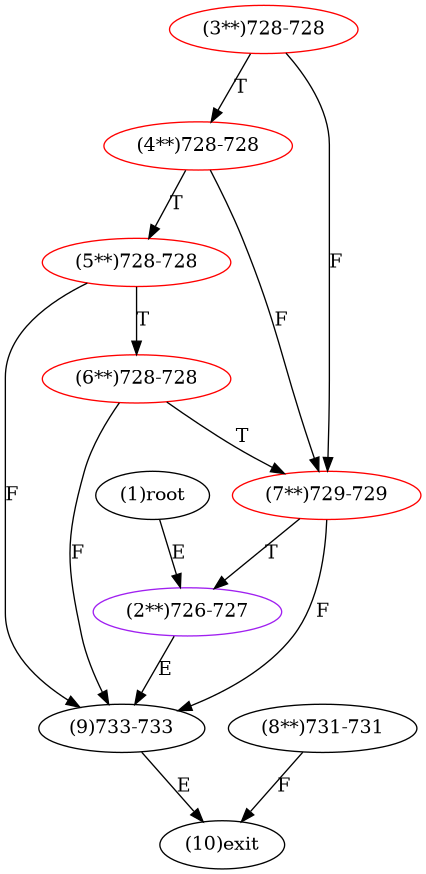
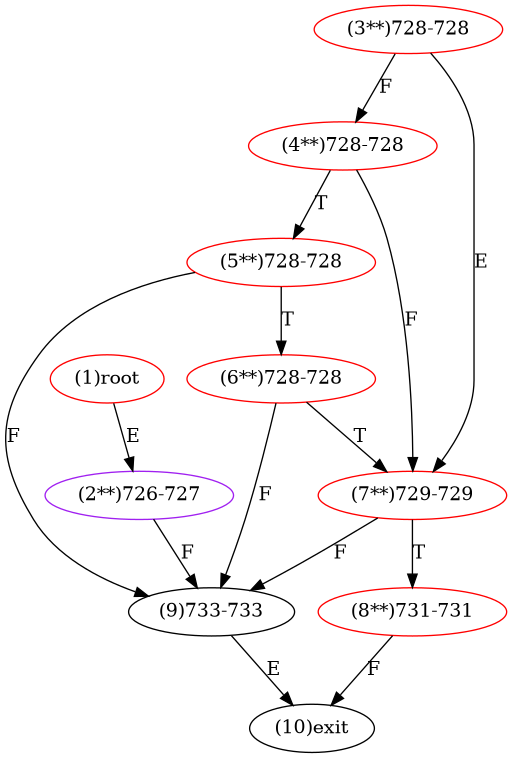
edge "(3**)728-728" -> "(4**)728-728": label "T" -> "F"
edge "(3**)728-728" -> "(7**)729-729": label "F" -> "E"
node "(1)root": color black -> red
edge "(7**)729-729" -> "(2**)726-727": now "(7**)729-729" -> "(8**)731-731"
edge "(2**)726-727" -> "(9)733-733": label "E" -> "F"
node "(8**)731-731": color black -> red
